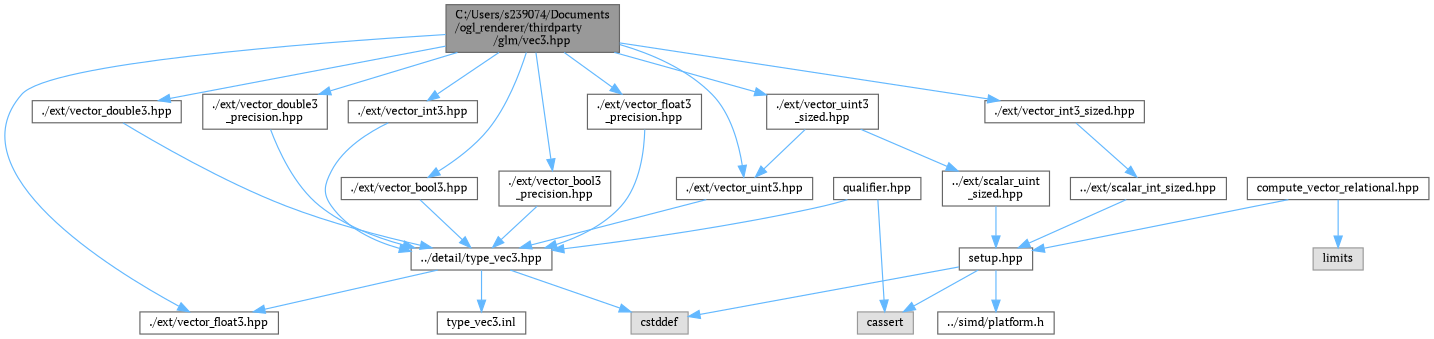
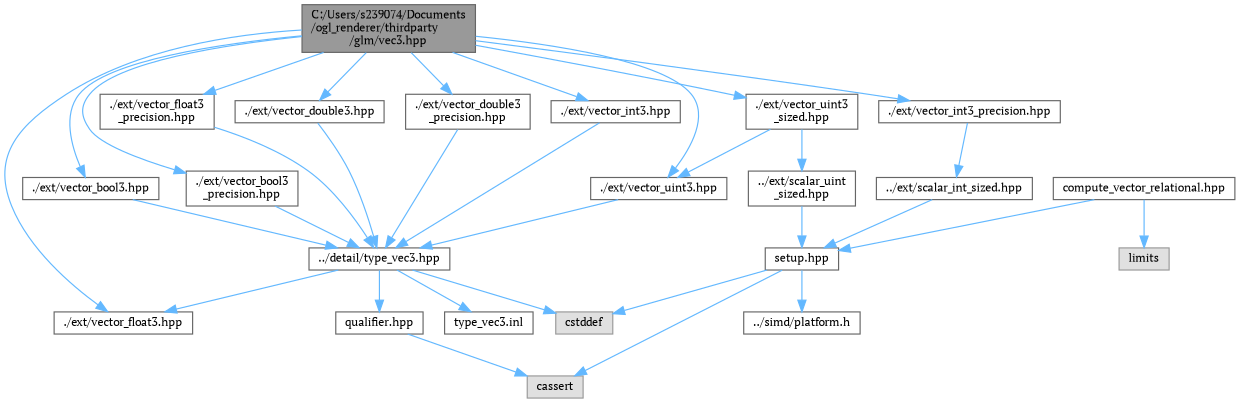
node "./ext/vector_int3_sized.hpp": label "./ext/vector_int3_sized.hpp" -> "./ext/vector_int3_precision.hpp"
edge "qualifier.hpp" -> "../detail/type_vec3.hpp": reversed
